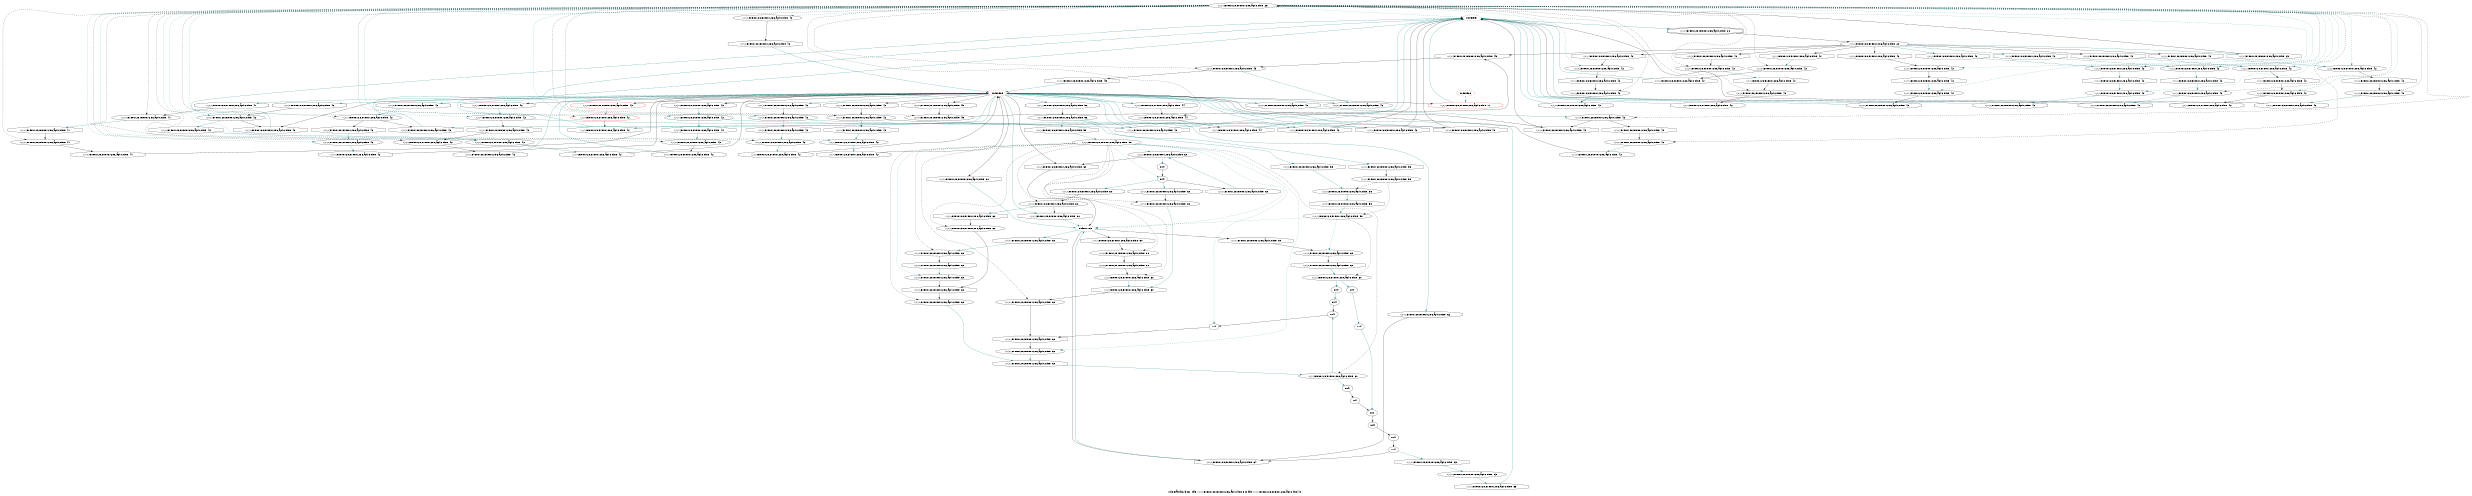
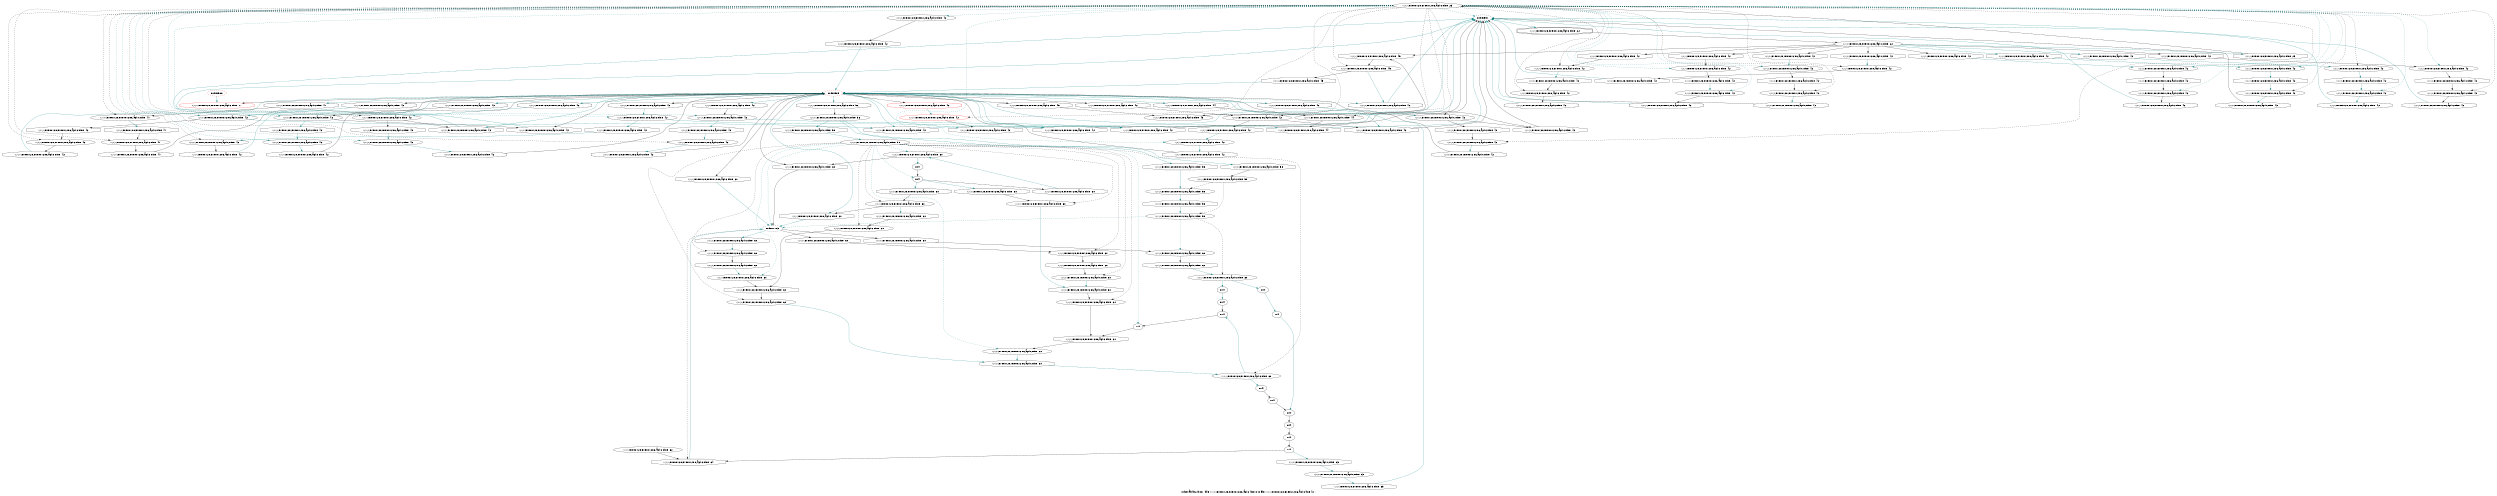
edge "../../../Preon128/Preon128C/api.c Line  11" -> "node_991": now "../../../Preon128/Preon128C/api.c Line  46" -> "node_991"
edge "node_989" -> "../../../Preon128/Preon128C/api.c Line  46": style solid -> dashed
node "../../../Preon128/Preon128C/api.c Line  46": shape ellipse -> octagon
edge "node_989" -> "../../../Preon128/Preon128C/api.c Line  62": removed
node "../../../Preon128/Preon128C/api.c Line  62": shape octagon -> ellipse
edge "node_1103" -> "../../../Preon128/Preon128C/api.c Line  64": style solid -> dashed
